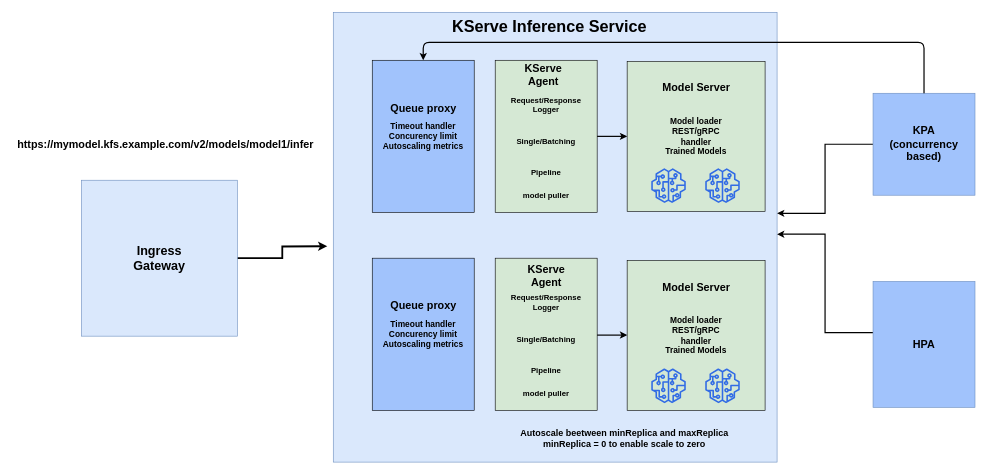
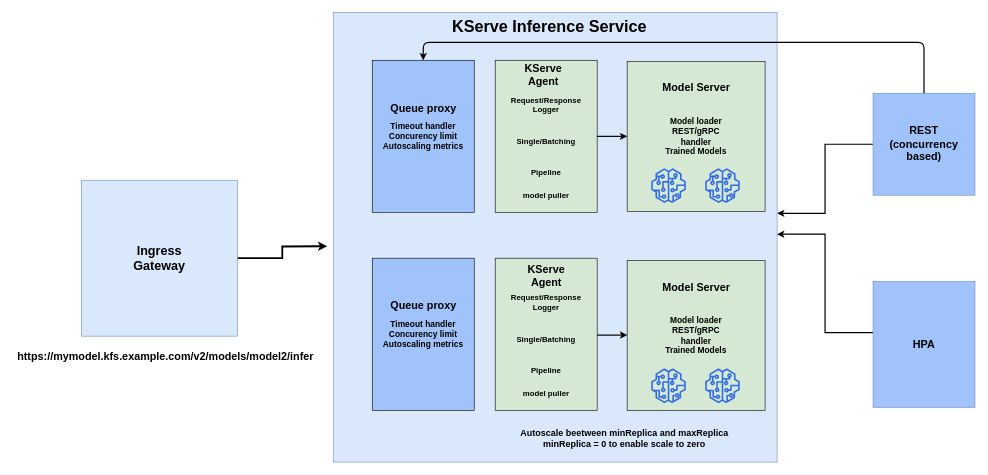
node "https://mymodel.kfs.example.com/v2/models/model1/infer": removed
node "KPA (concurrency based)": label "KPA (concurrency based)" -> "REST (concurrency based)"
node "https://mymodel.kfs.example.com/v2/models/model2/infer": added
